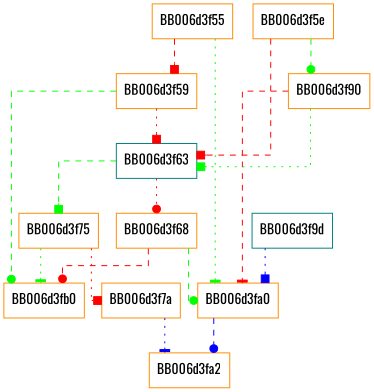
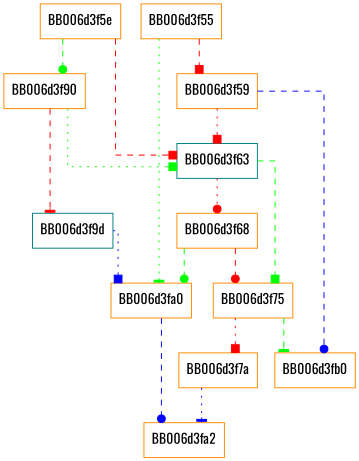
edge "BB006d3f59" -> "BB006d3fb0": color green -> blue
edge "BB006d3f90" -> "BB006d3fa0": now "BB006d3f90" -> "BB006d3f9d"
edge "BB006d3f75" -> "BB006d3fb0": style dotted -> dashed
edge "BB006d3f68" -> "BB006d3fb0": now "BB006d3f68" -> "BB006d3f75"
